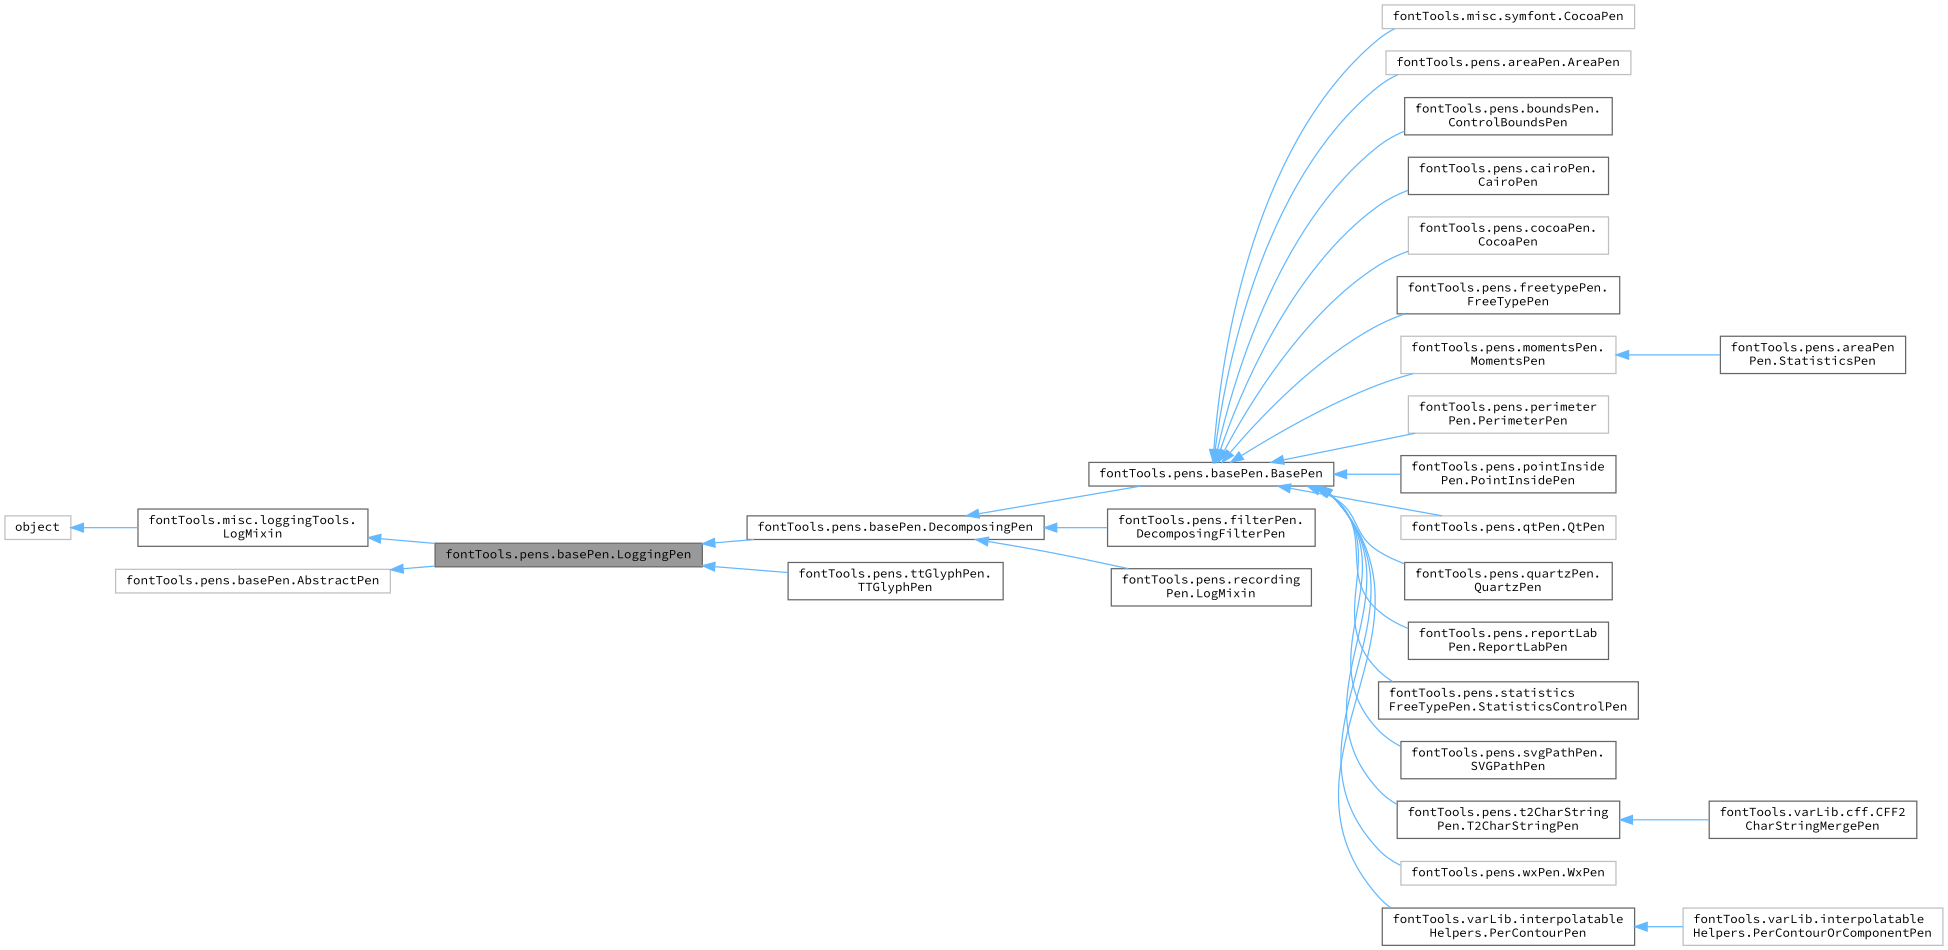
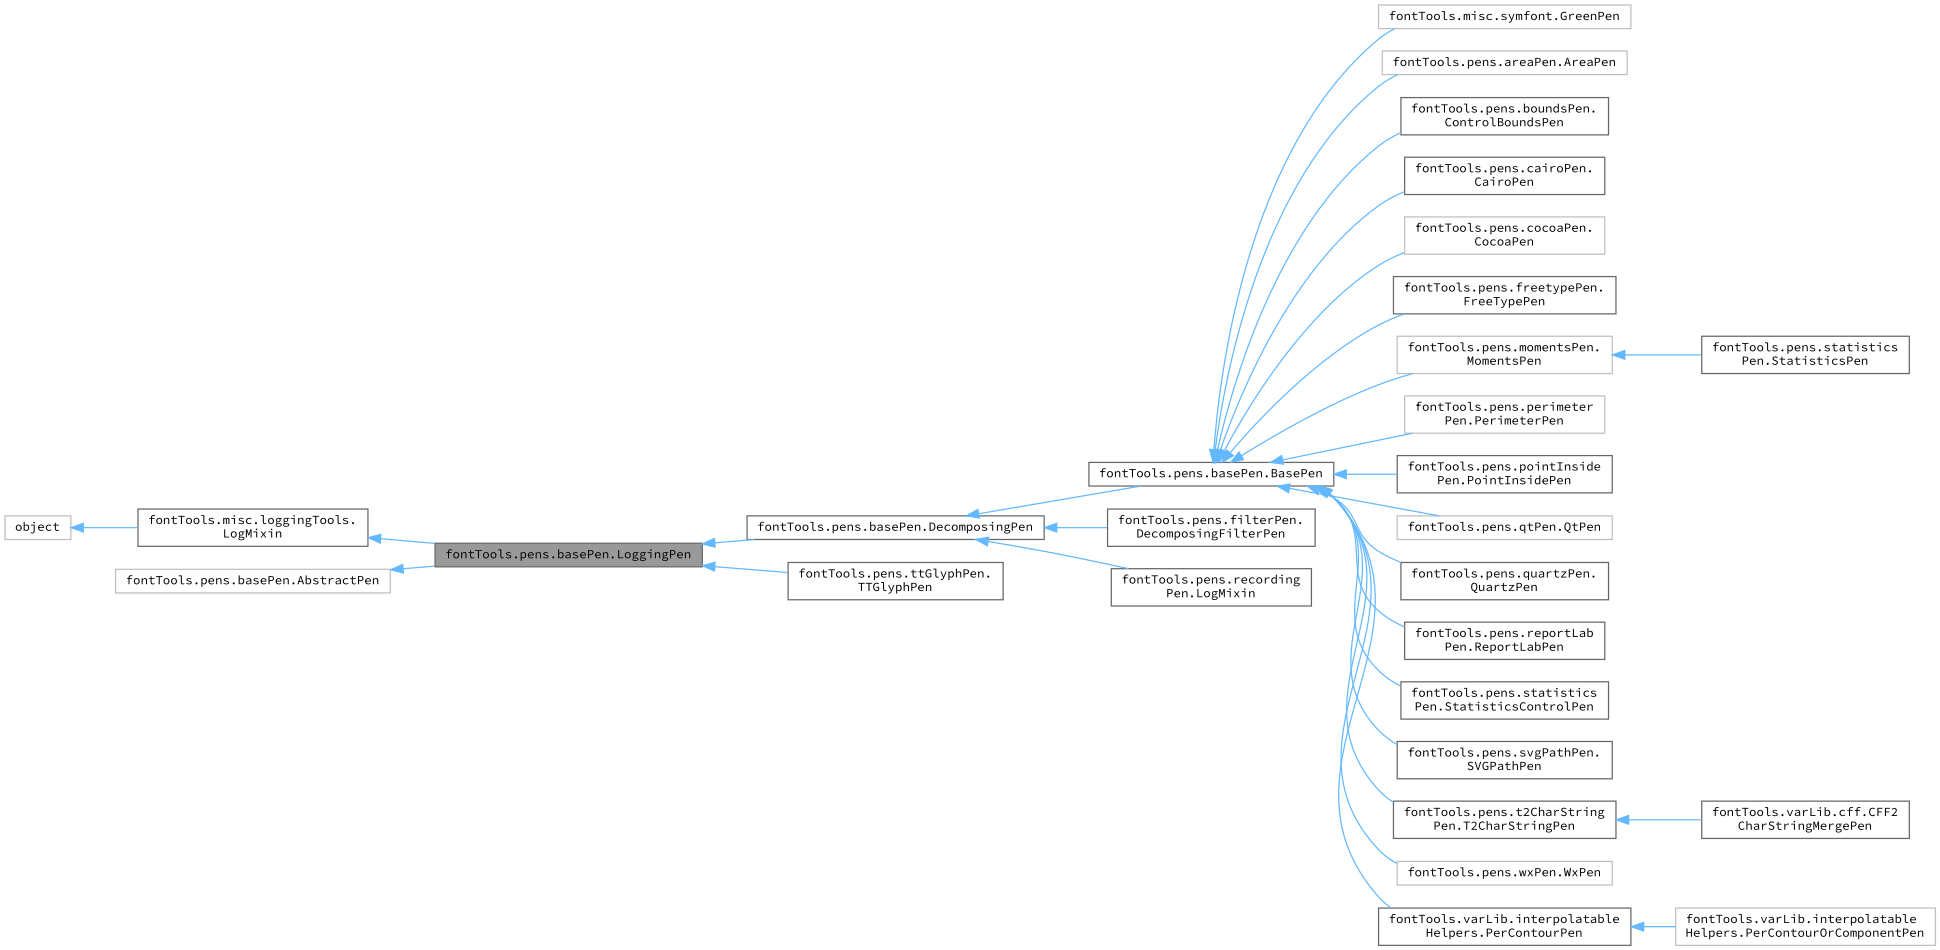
node "fontTools.misc.symfont.CocoaPen": label "fontTools.misc.symfont.CocoaPen" -> "fontTools.misc.symfont.GreenPen"
node "fontTools.pens.areaPen Pen.StatisticsPen": label "fontTools.pens.areaPen Pen.StatisticsPen" -> "fontTools.pens.statistics Pen.StatisticsPen"
node "fontTools.pens.statistics FreeTypePen.StatisticsControlPen": label "fontTools.pens.statistics FreeTypePen.StatisticsControlPen" -> "fontTools.pens.statistics Pen.StatisticsControlPen"
